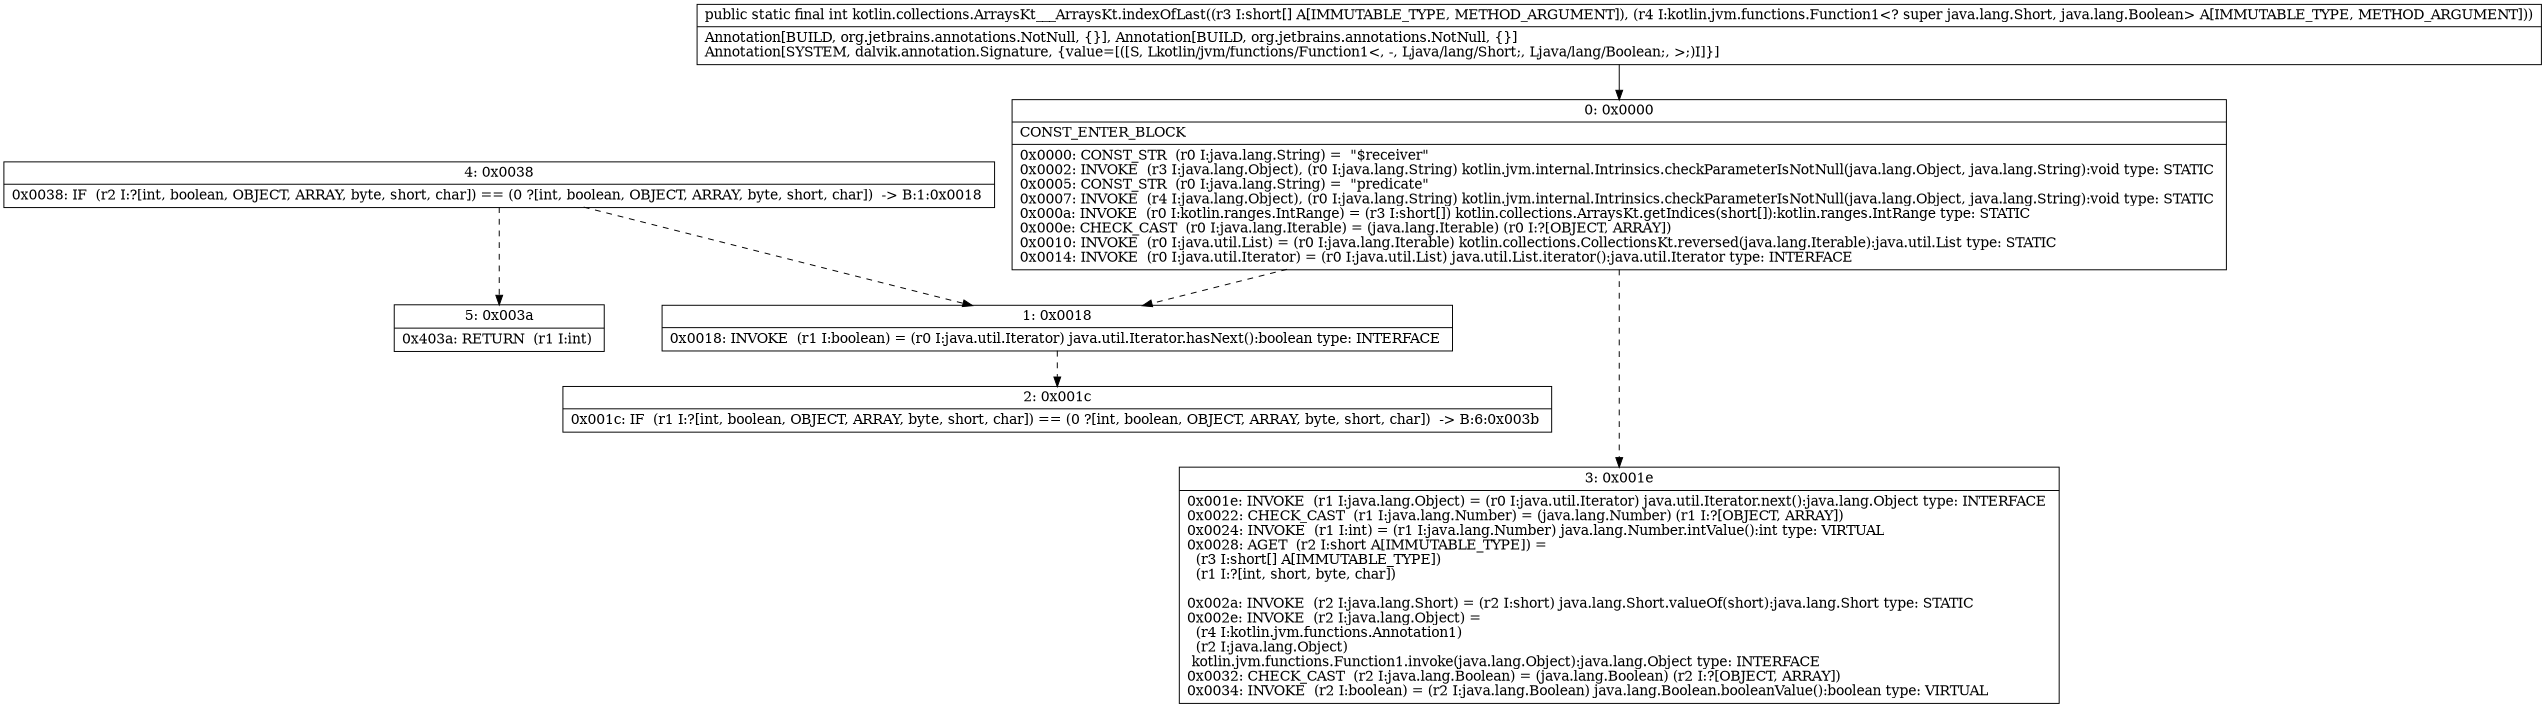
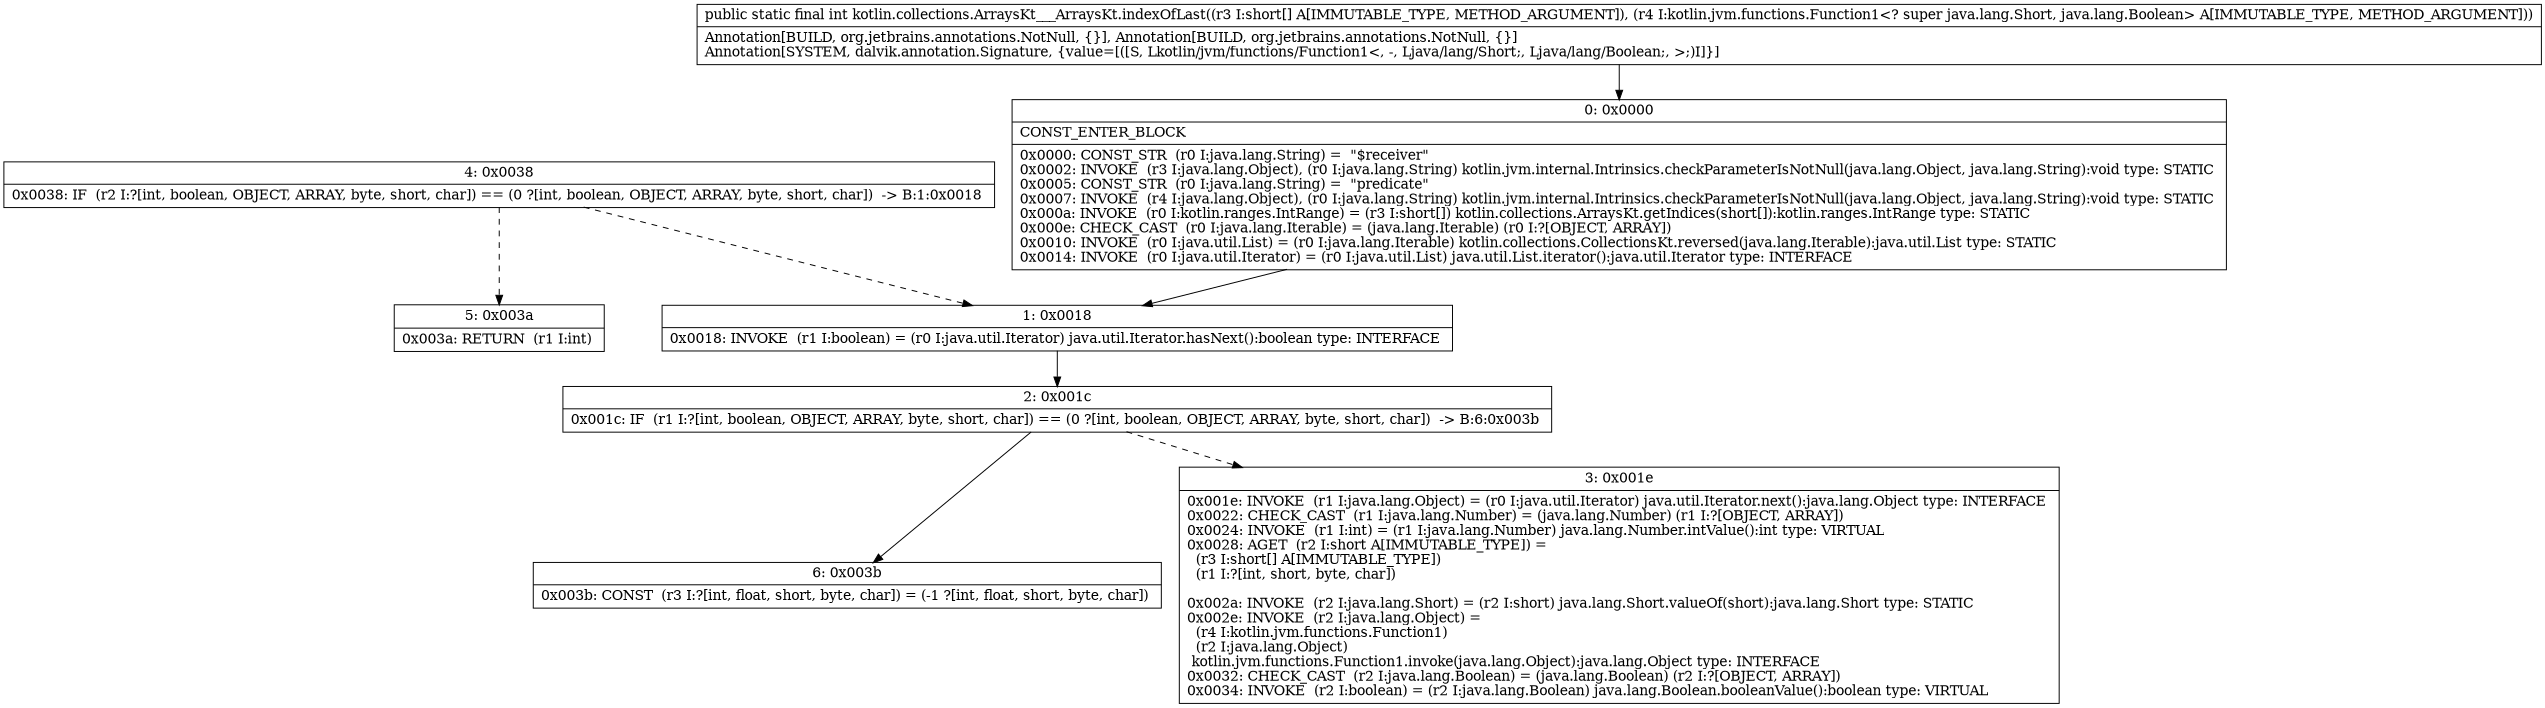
edge "0: 0x0000" -> "1: 0x0018": style dashed -> solid
node "5: 0x003a": text "0x403a: RETURN  (r1 I:int)" -> "0x003a: RETURN  (r1 I:int)"
edge "1: 0x0018" -> "2: 0x001c": style dashed -> solid
edge "0: 0x0000" -> "3: 0x001e": now "2: 0x001c" -> "3: 0x001e"
node "6: 0x003b": added
node "3: 0x001e": text "(r4 I:kotlin.jvm.functions.Annotation1)" -> "(r4 I:kotlin.jvm.functions.Function1)"
